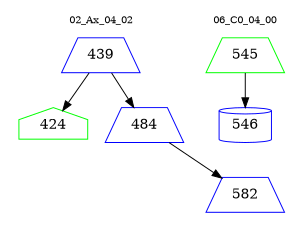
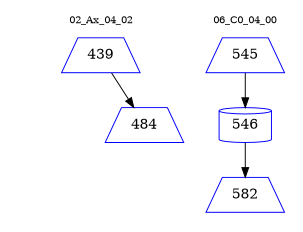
node "545": color green -> blue
node "424": removed
edge "484" -> "582": now "546" -> "582"
